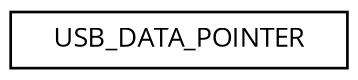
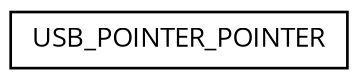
node "USB_DATA_POINTER": label "USB_DATA_POINTER" -> "USB_POINTER_POINTER"
